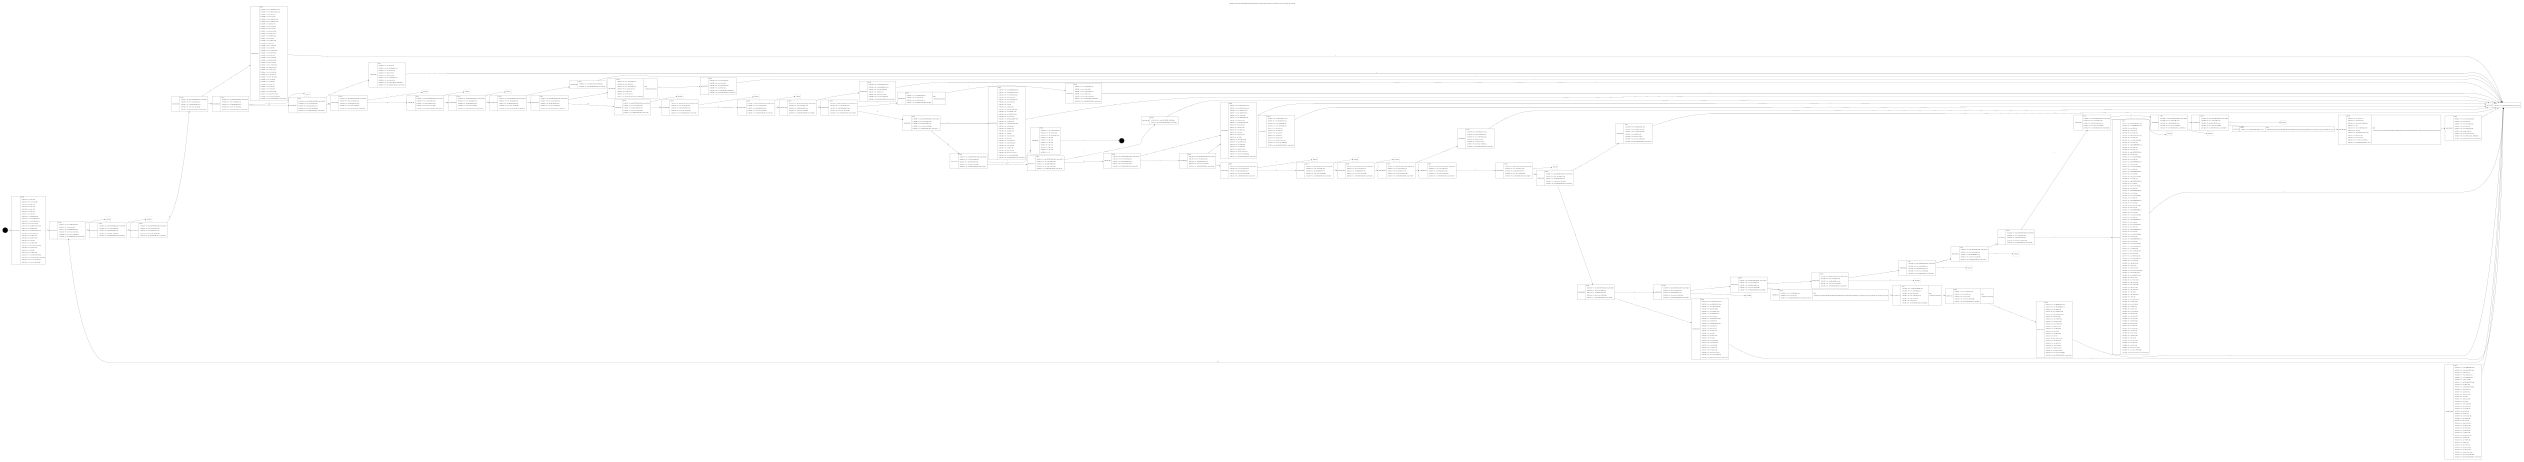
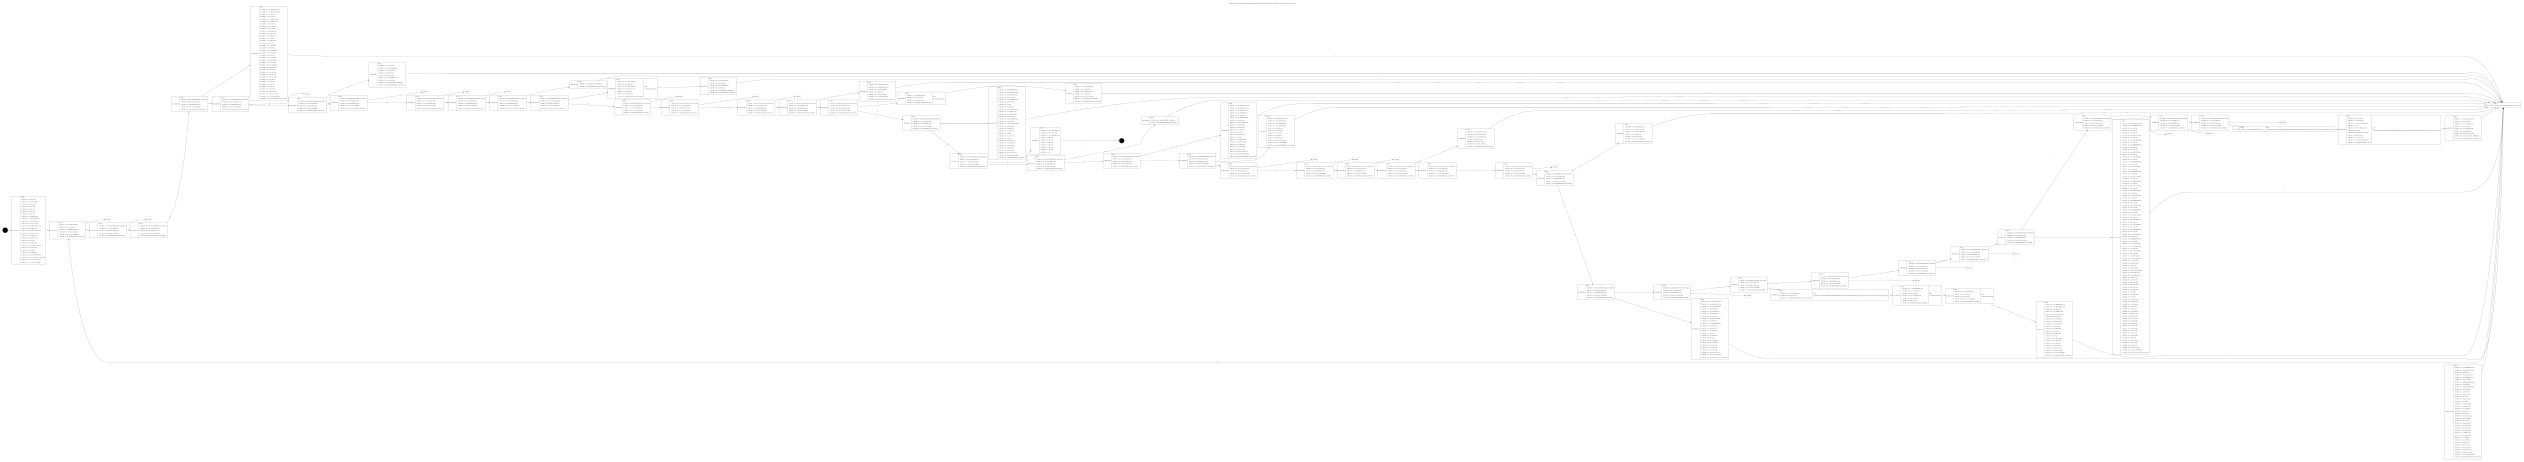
edge "0x4014f8 [28]" -> "0x401fc6 [91]": now "0x4014f8 [28]" -> "0x4016fa [53]"
